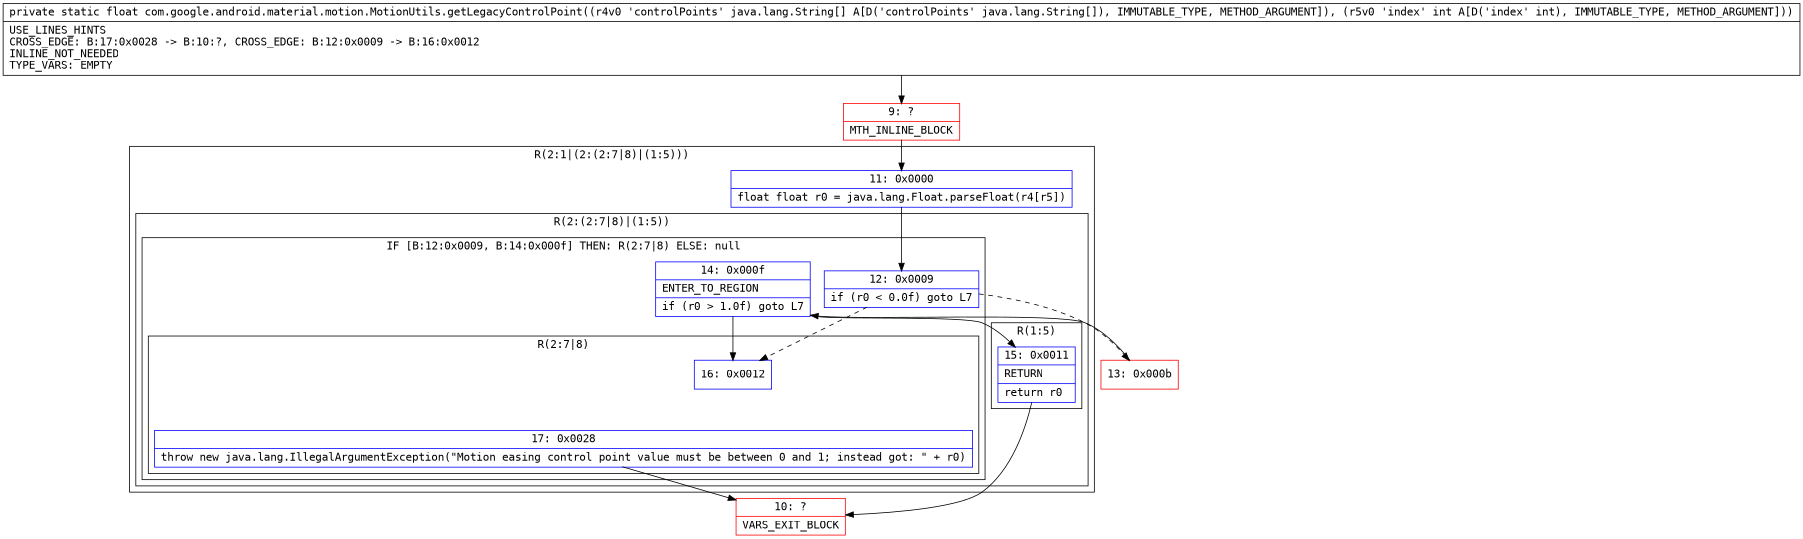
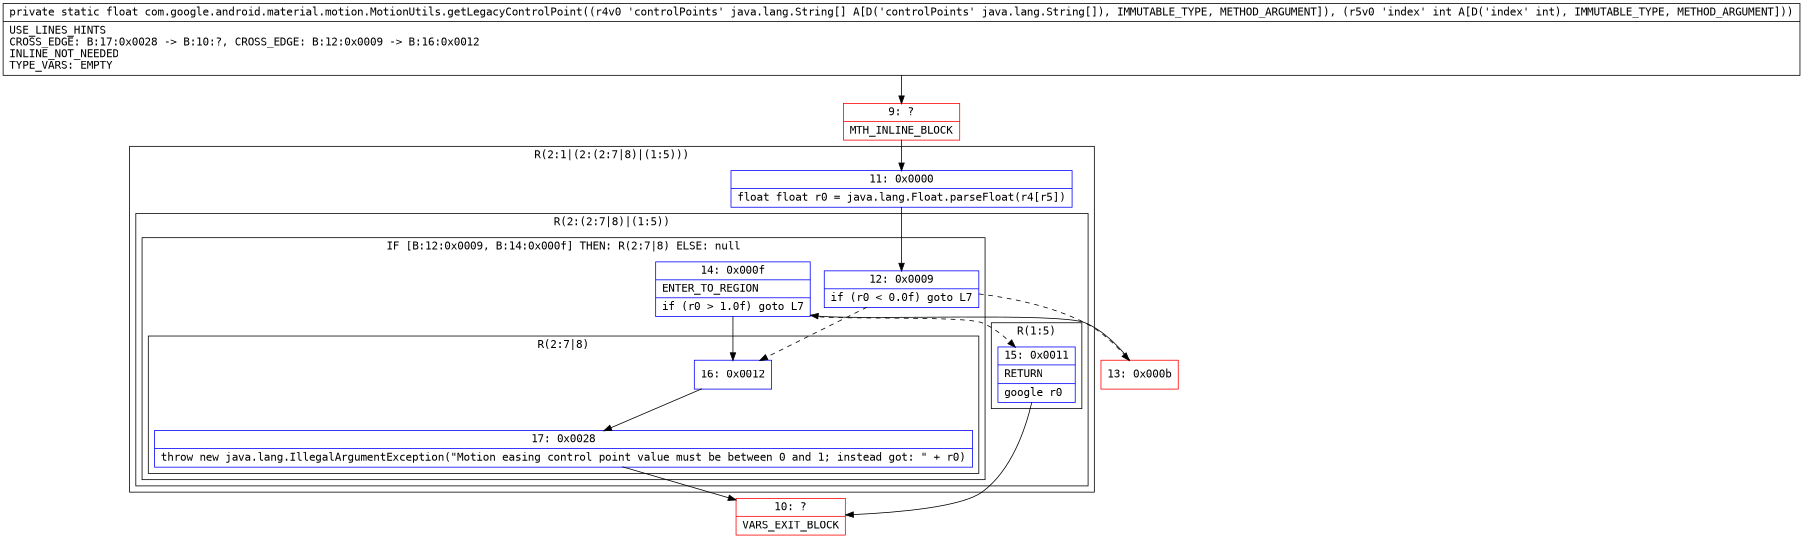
edge "14: 0x000f" -> "15: 0x0011": style solid -> dashed
node "15: 0x0011": text "return r0" -> "google r0"
edge "16: 0x0012" -> "17: 0x0028": added
